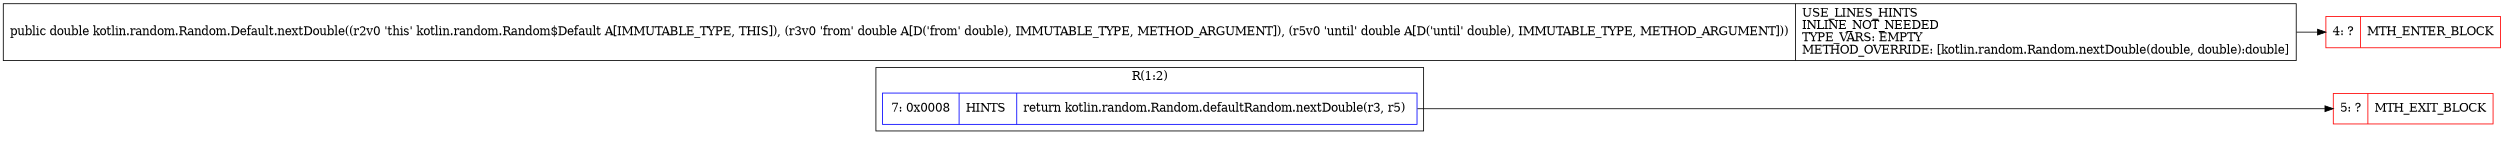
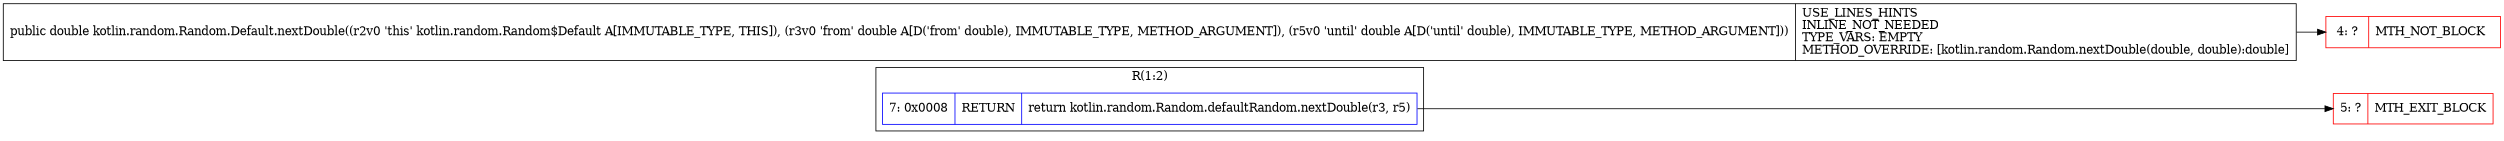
node "4: ?": text "MTH_ENTER_BLOCK" -> "MTH_NOT_BLOCK"
node "7: 0x0008": text "HINTS" -> "RETURN"
